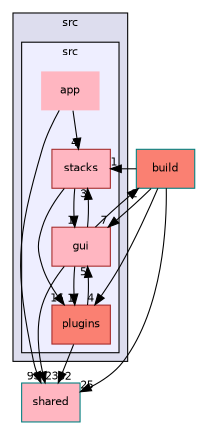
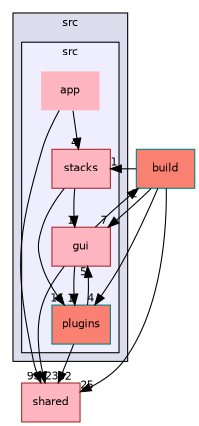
edge "gui" -> "stacks": removed
node "plugins": color brown -> teal
node "shared": color teal -> brown
